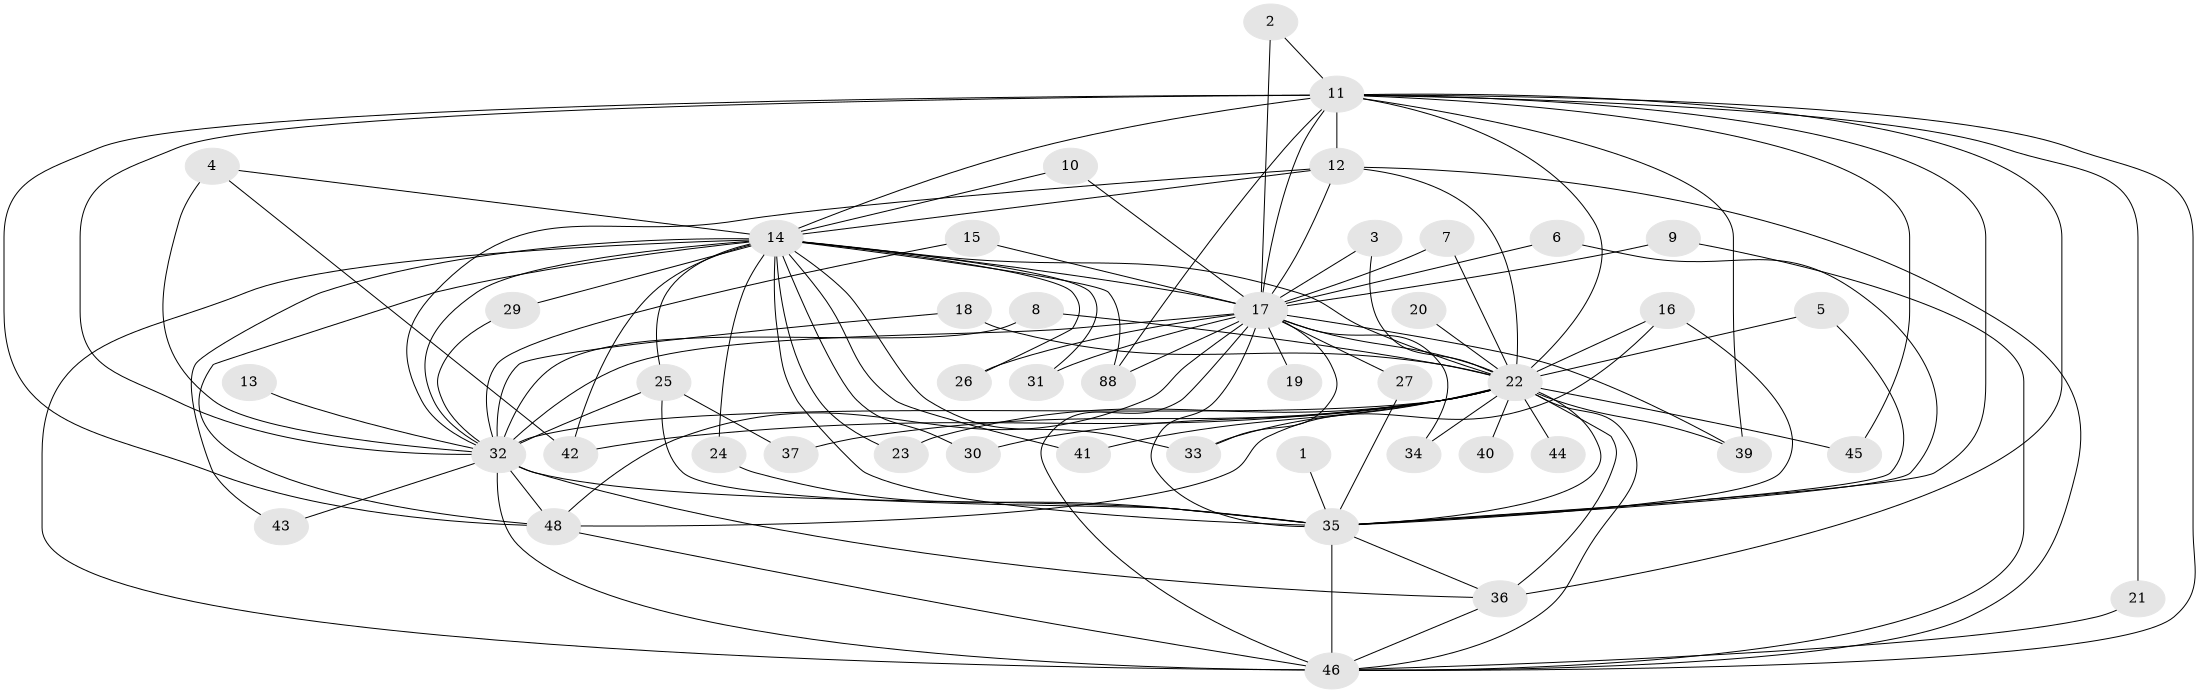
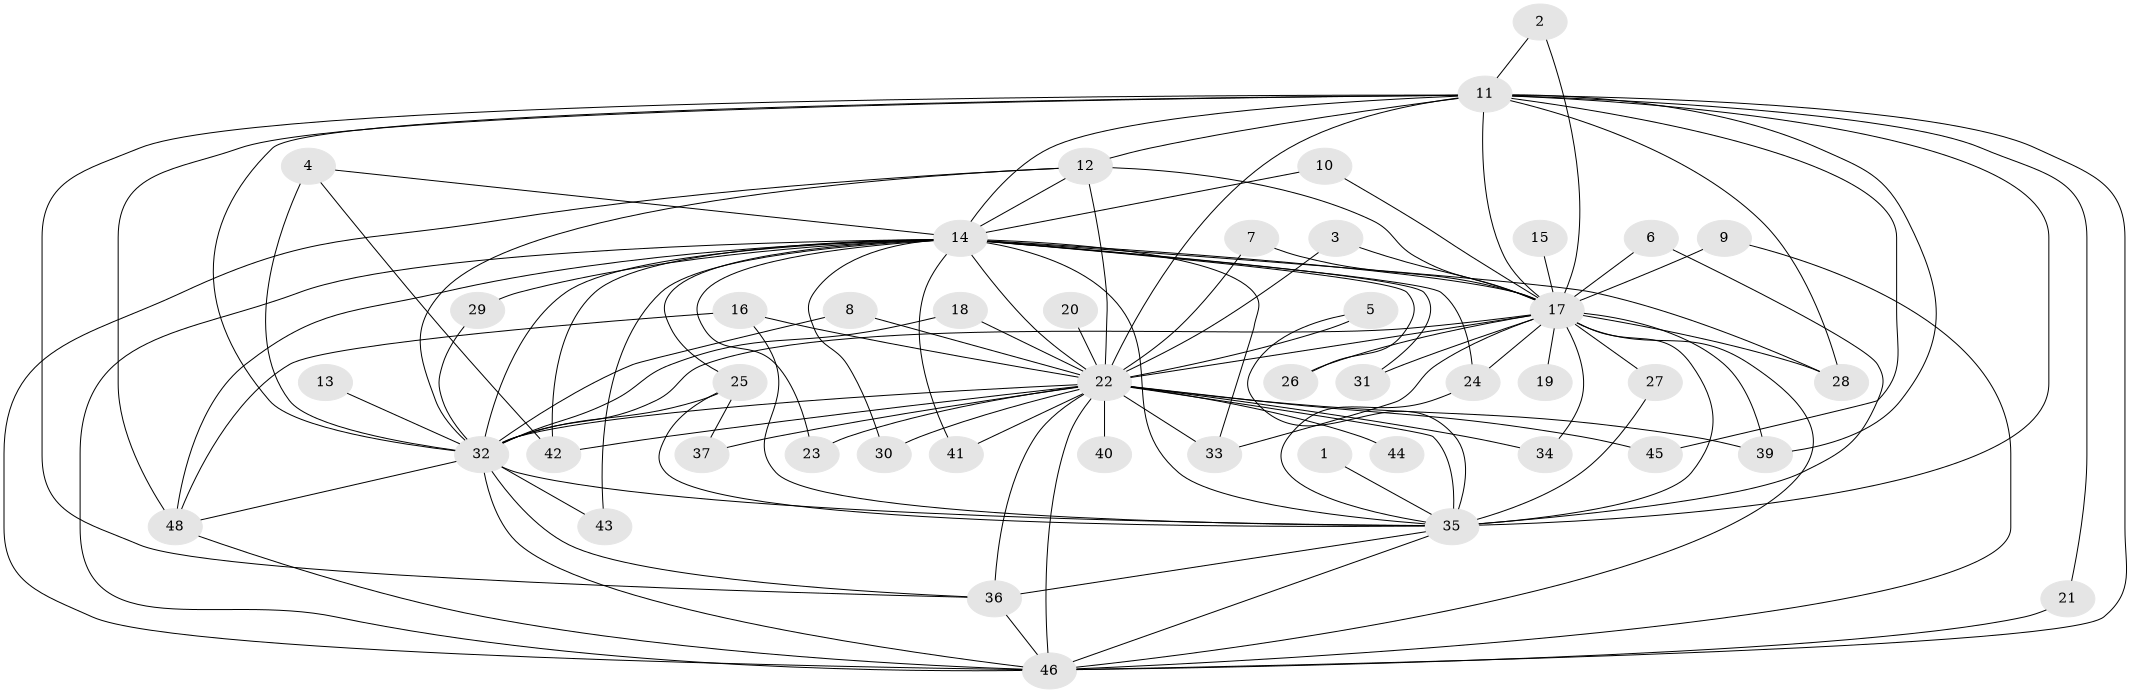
edge "15" -- "32": removed
node "88": label "88" -> "28"
edge "17" -- "48": now "17" -- "24"
